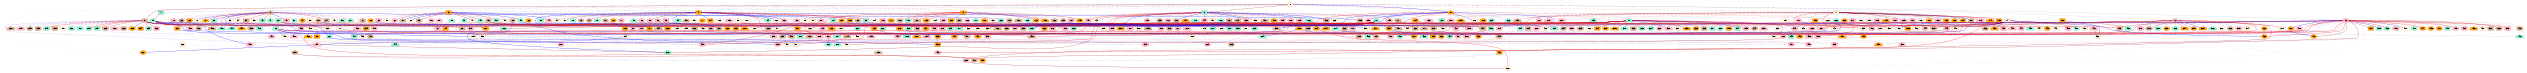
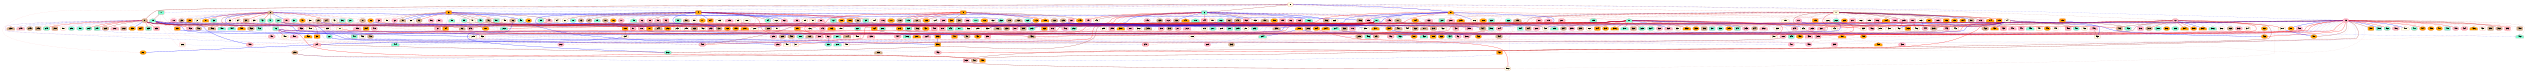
edge "2" -- "32": style bold -> dotted
edge "3" -- "44": color blue -> brown
